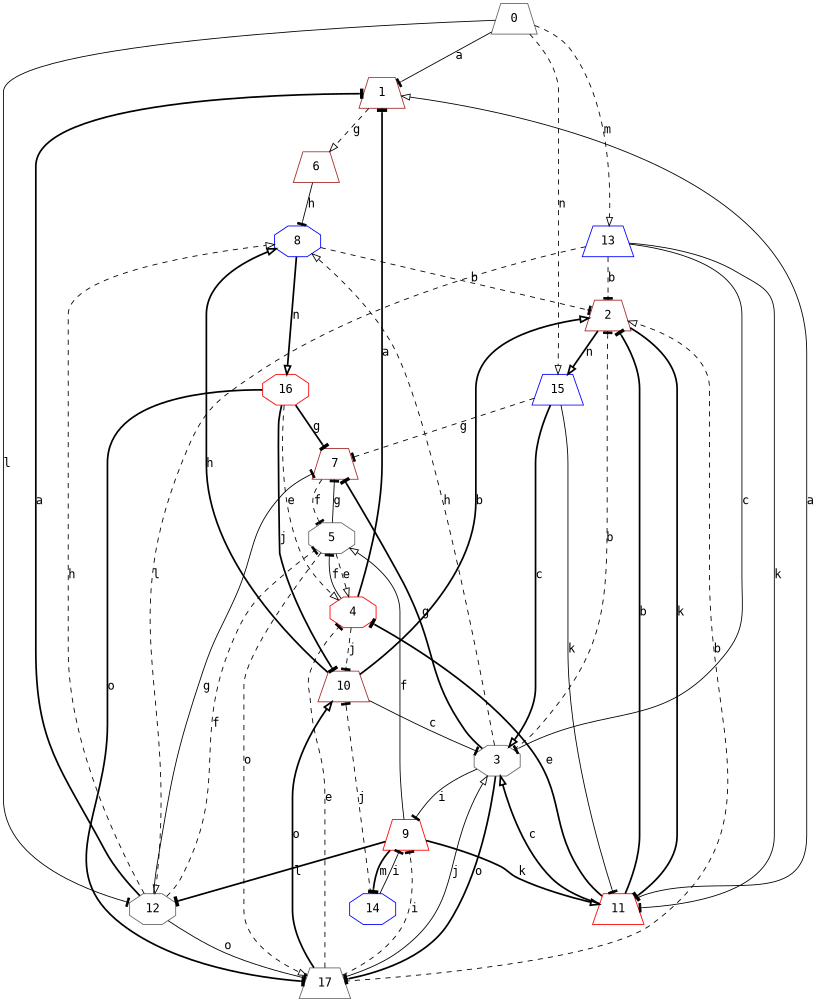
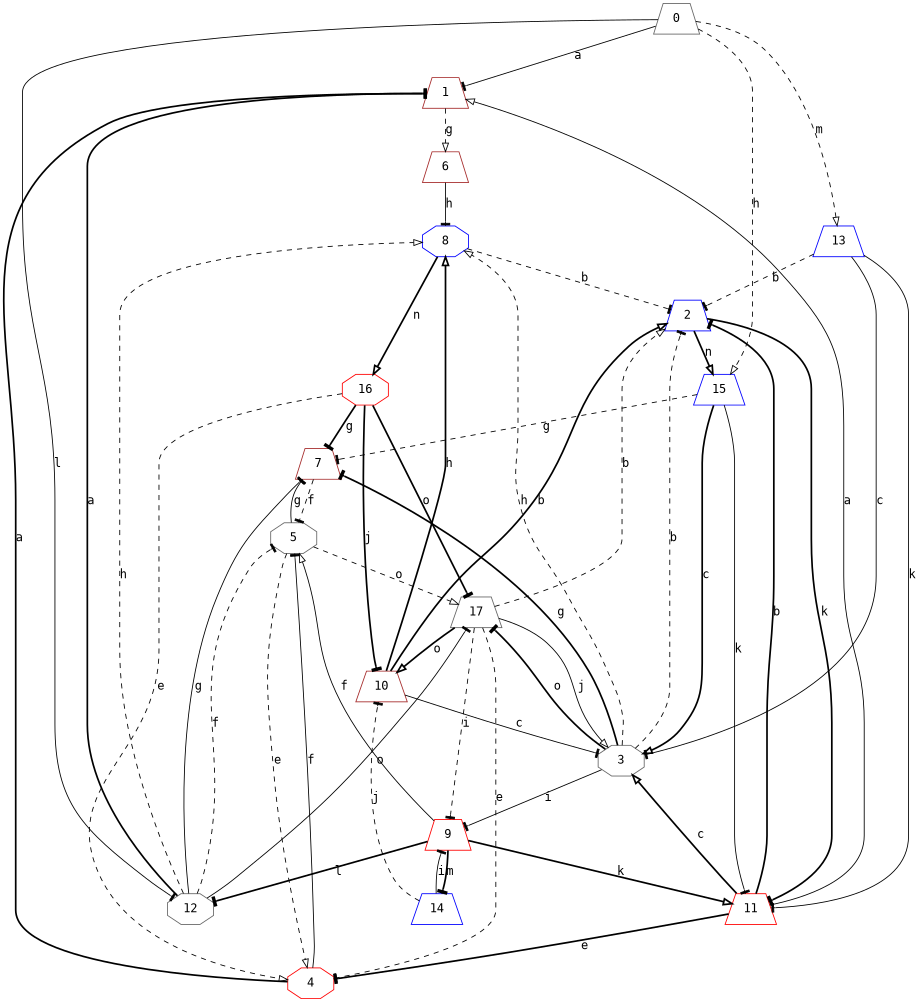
edge "0" -> "15": label "n" -> "h"
node "2": color brown -> blue
edge "13" -> "12": removed, label "l"
edge "4" -> "10": removed, label "j"
node "14": shape octagon -> trapezium
